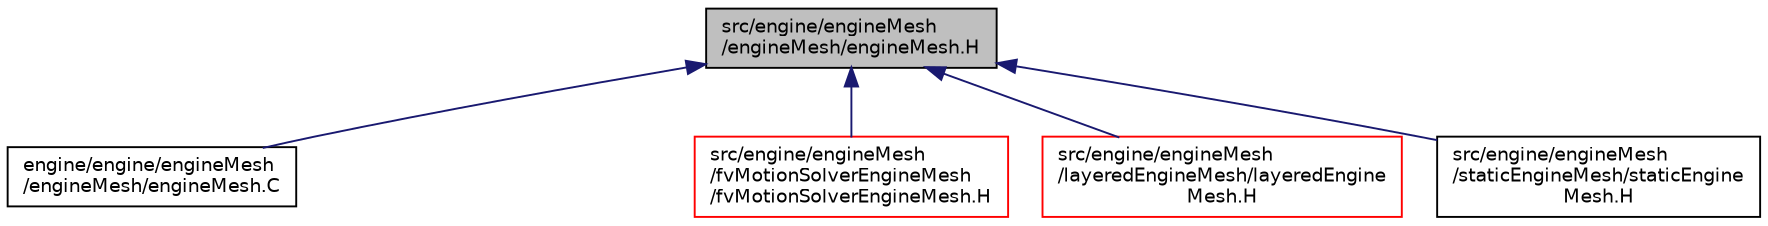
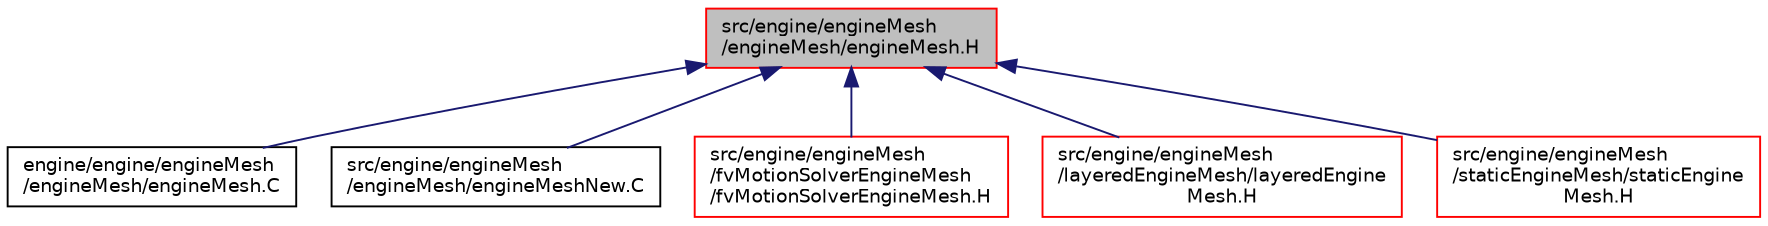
node "src/engine/engineMesh /engineMesh/engineMesh.H": color black -> red
node "src/engine/engineMesh /engineMesh/engineMeshNew.C": added
node "src/engine/engineMesh /staticEngineMesh/staticEngine Mesh.H": color black -> red
